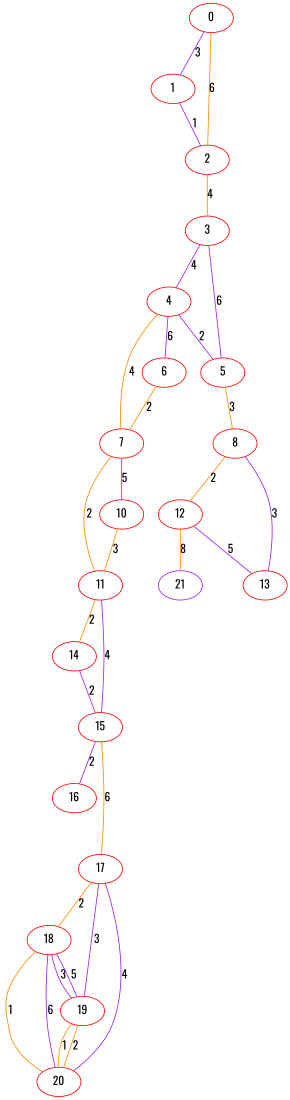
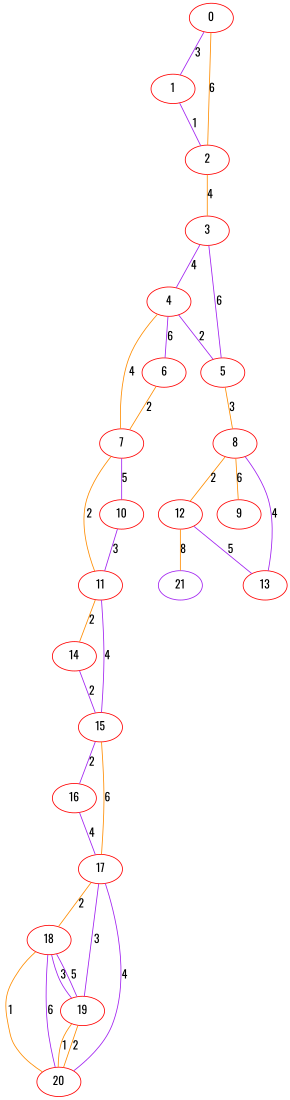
node "9": added
edge "8" -- "13": label "3" -> "4"
edge "10" -- "11": color darkorange -> purple
edge "16" -- "17": added, label "4"
